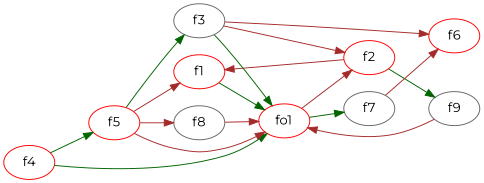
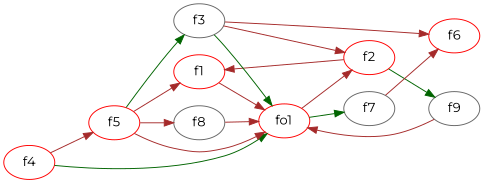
edge "f1" -> "fo1": color darkgreen -> brown
edge "f4" -> "f5": color darkgreen -> brown
